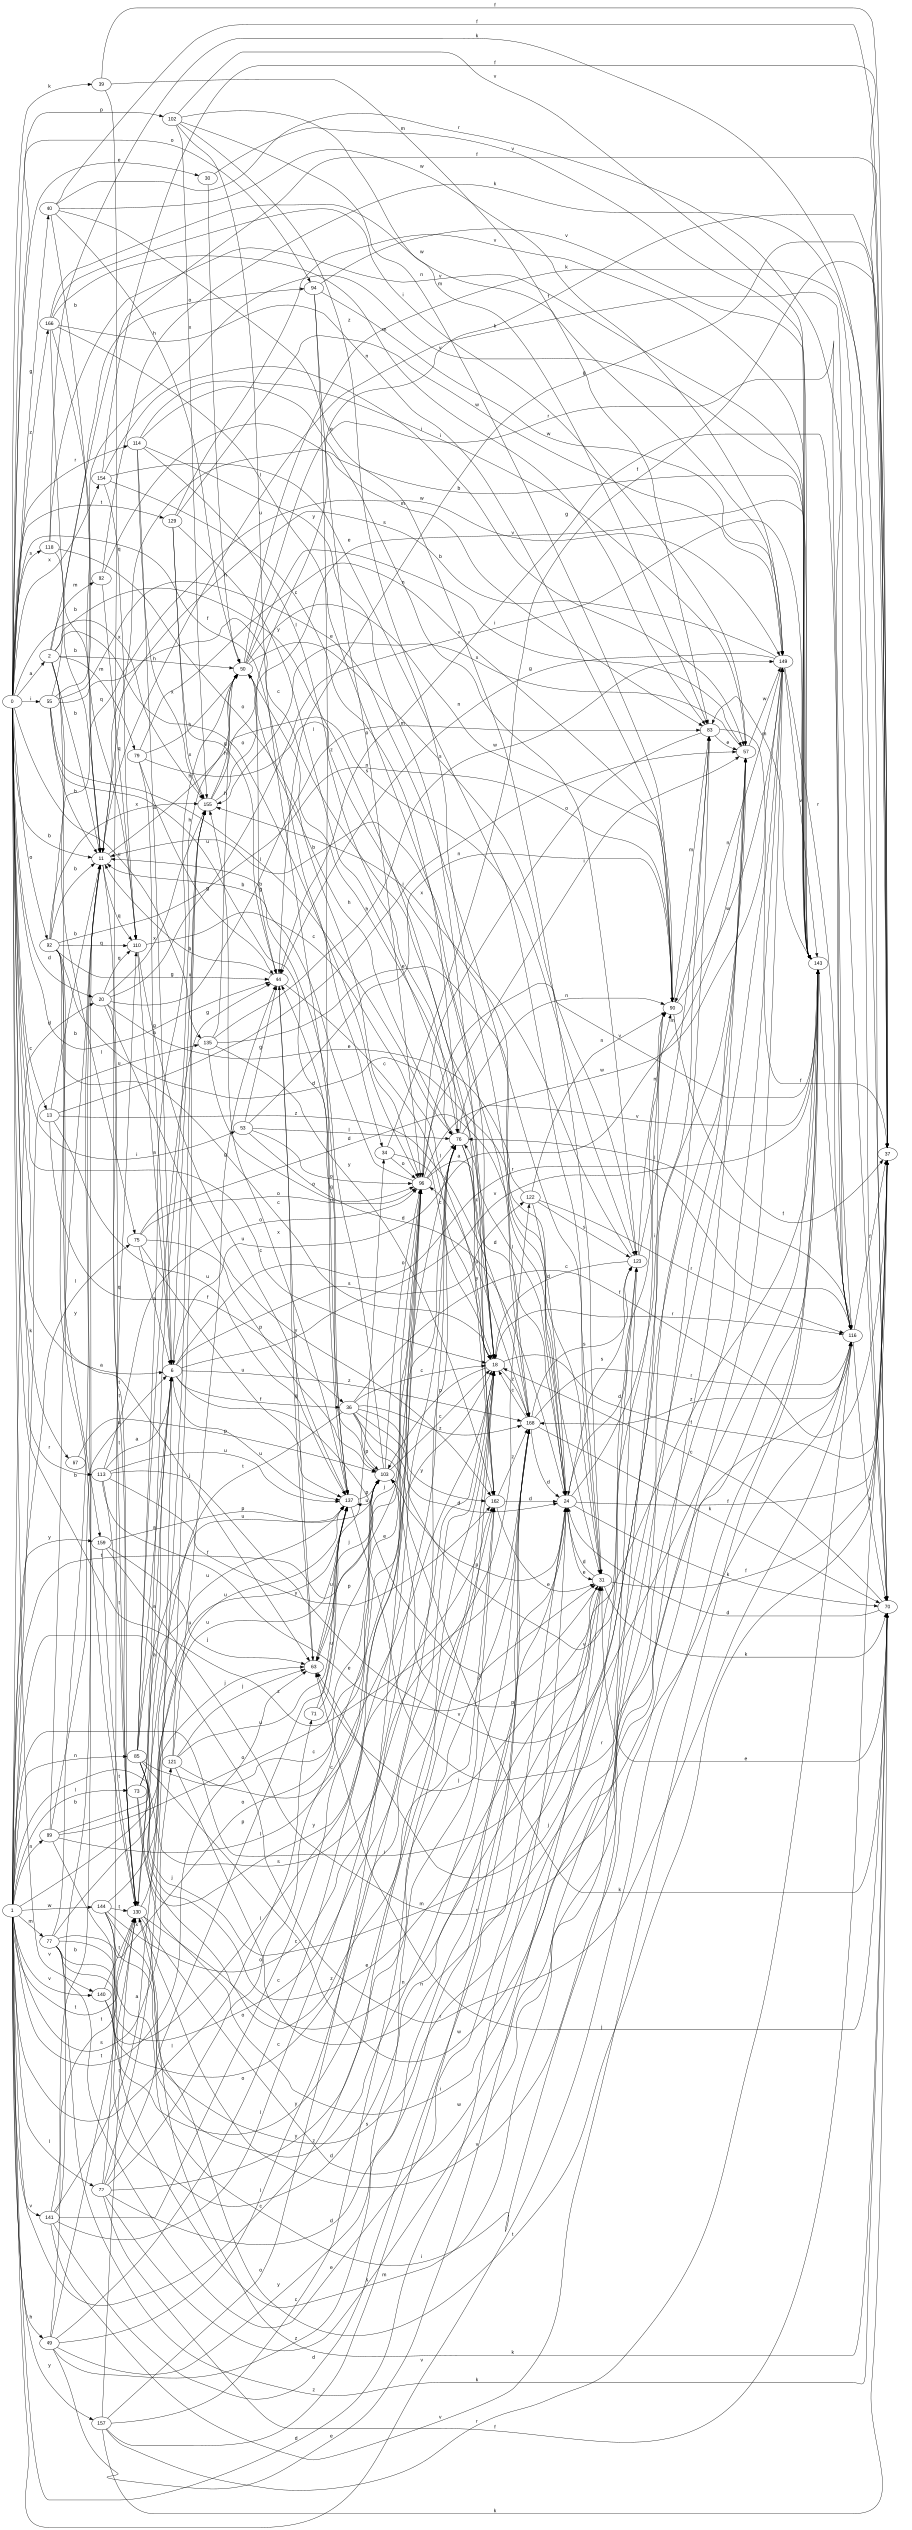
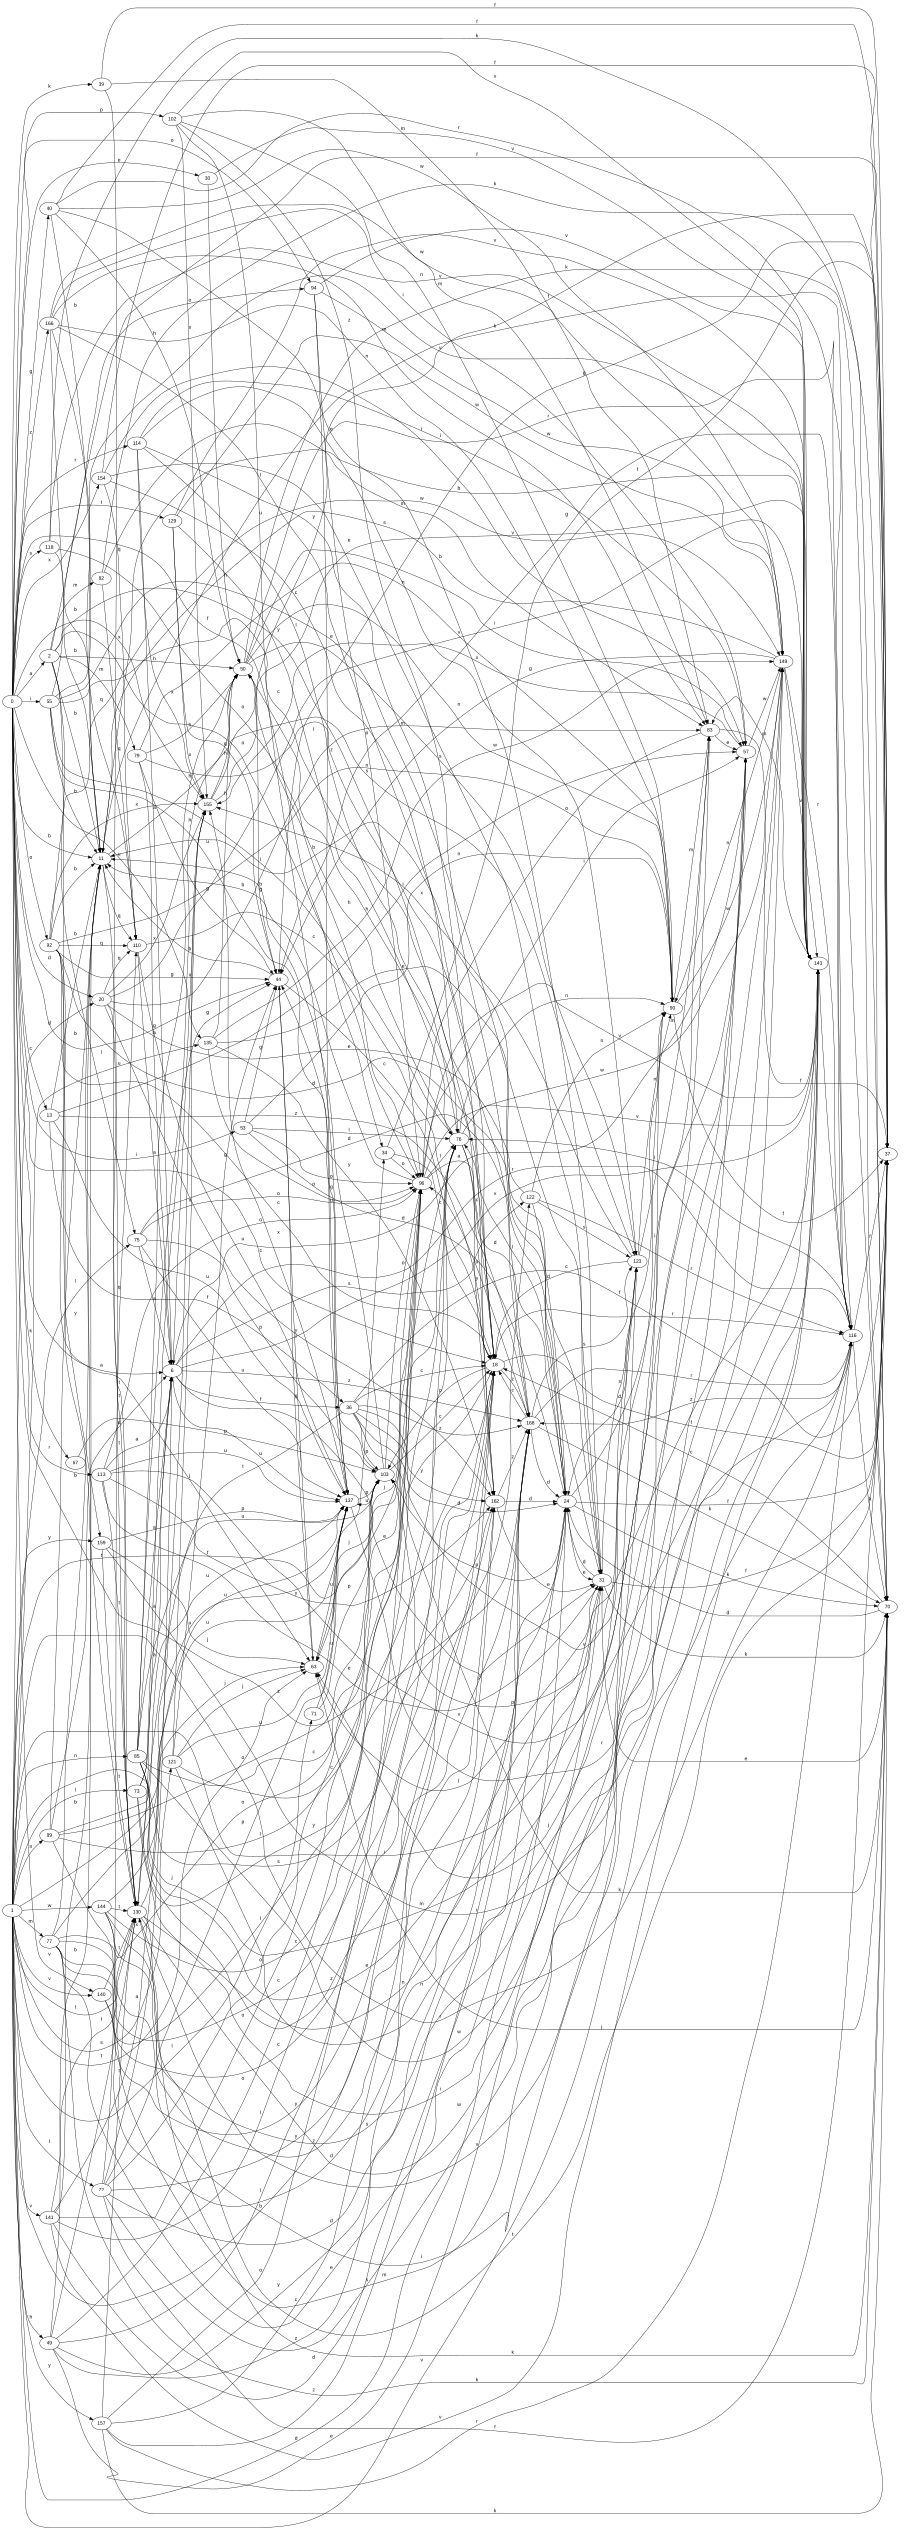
edge "24" -> "123": now "31" -> "123"
edge "1" -> "18": label "c" -> "b"
